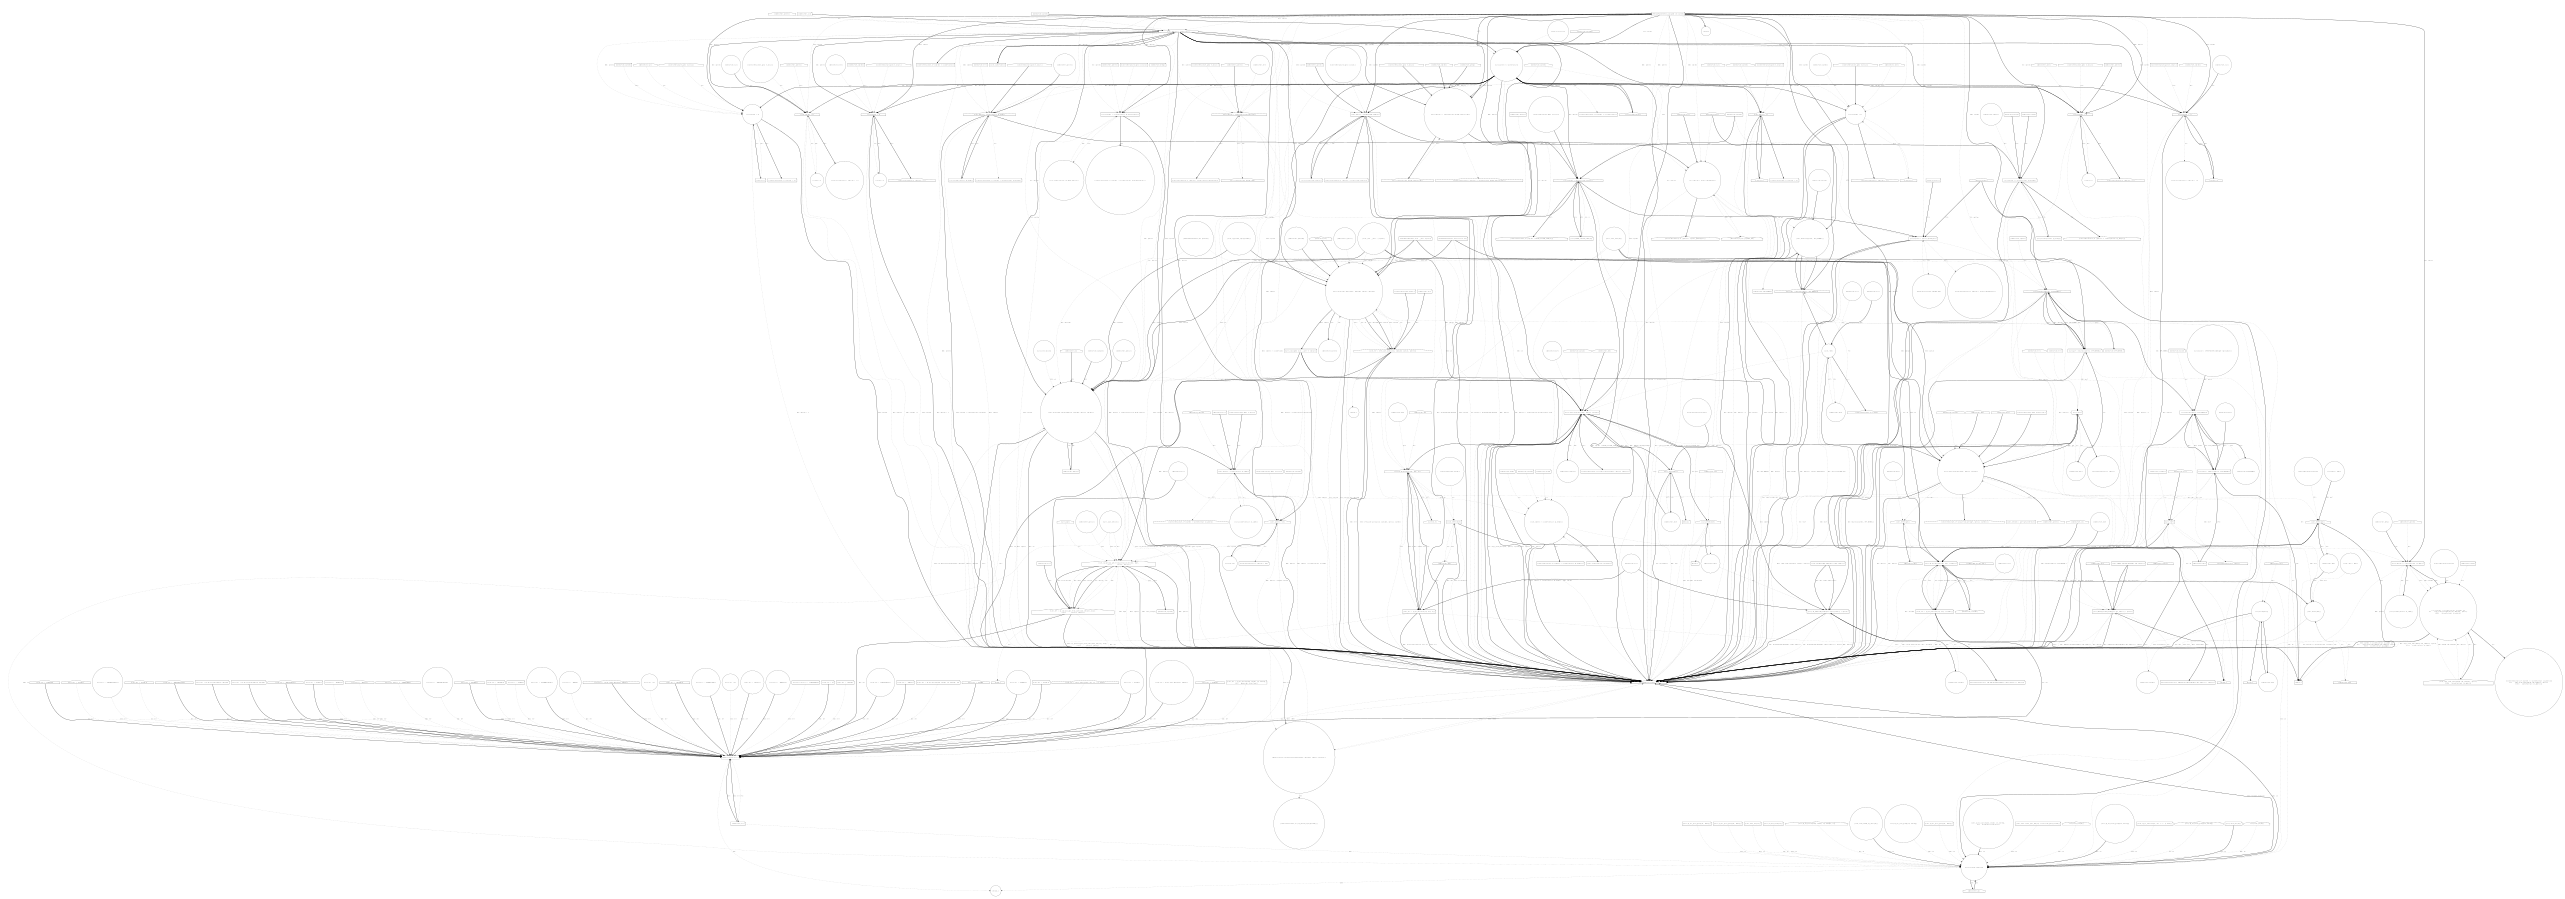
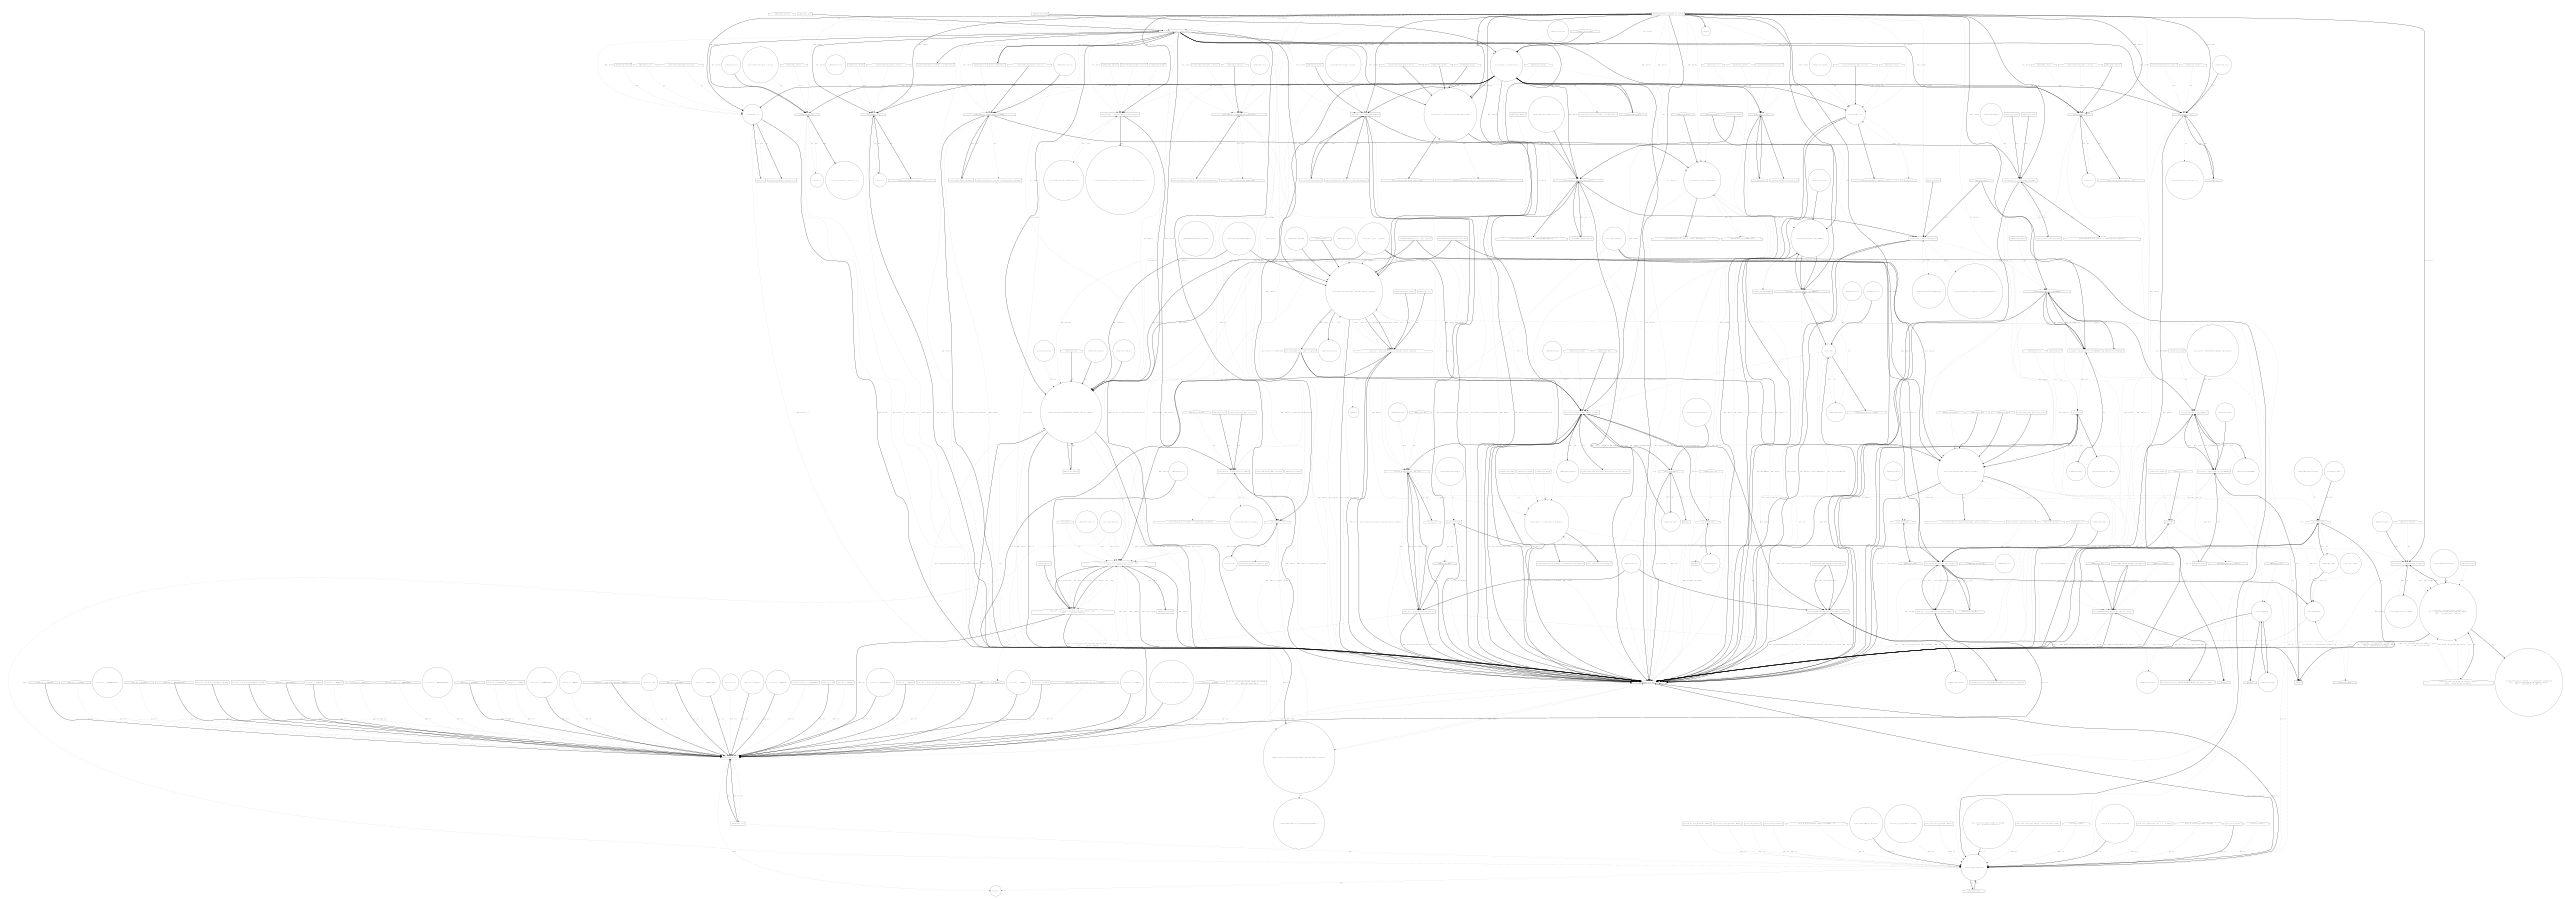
edge "(Call,gsf = kmalloc(optlen, GFP_KERNEL))" -> "(MethodReturn,static int)": removed, label "DDG: kmalloc(optlen, GFP_KERNEL)"
